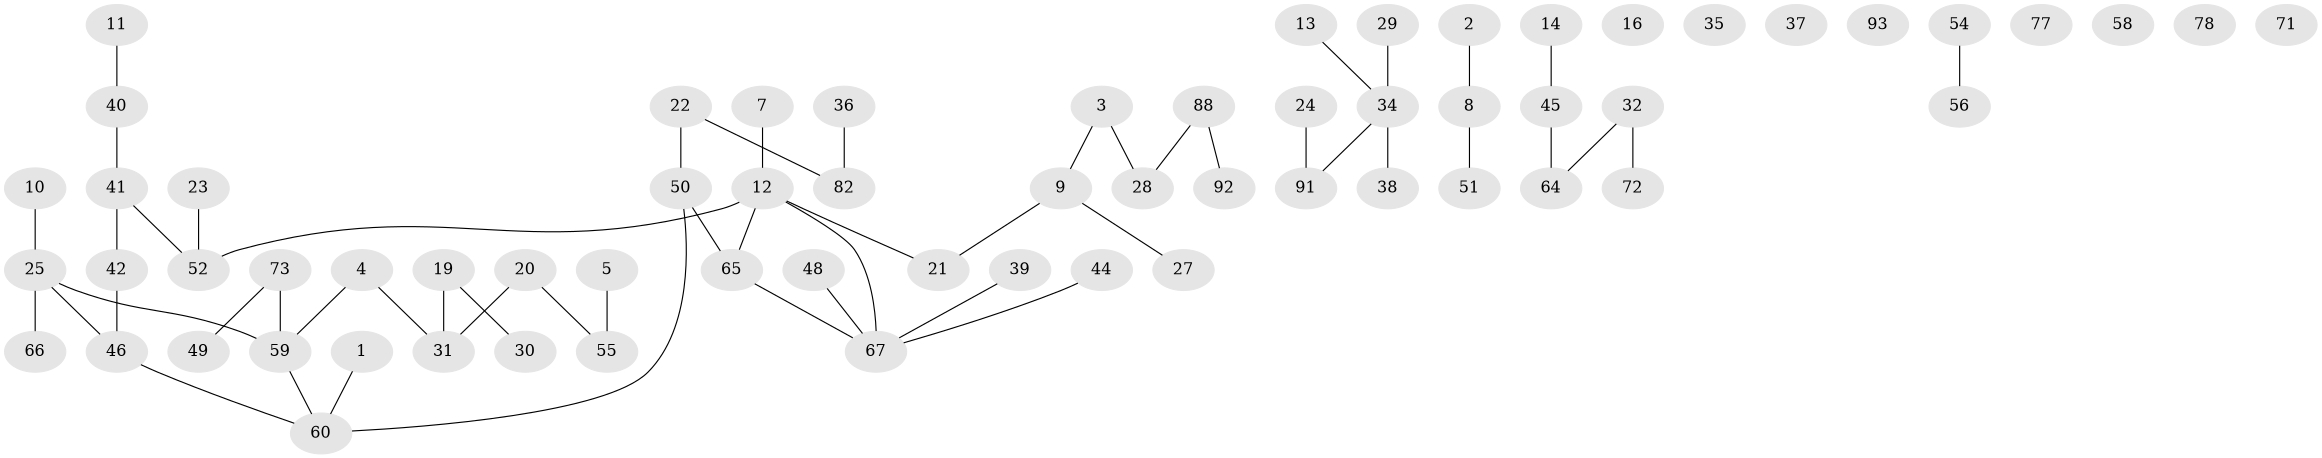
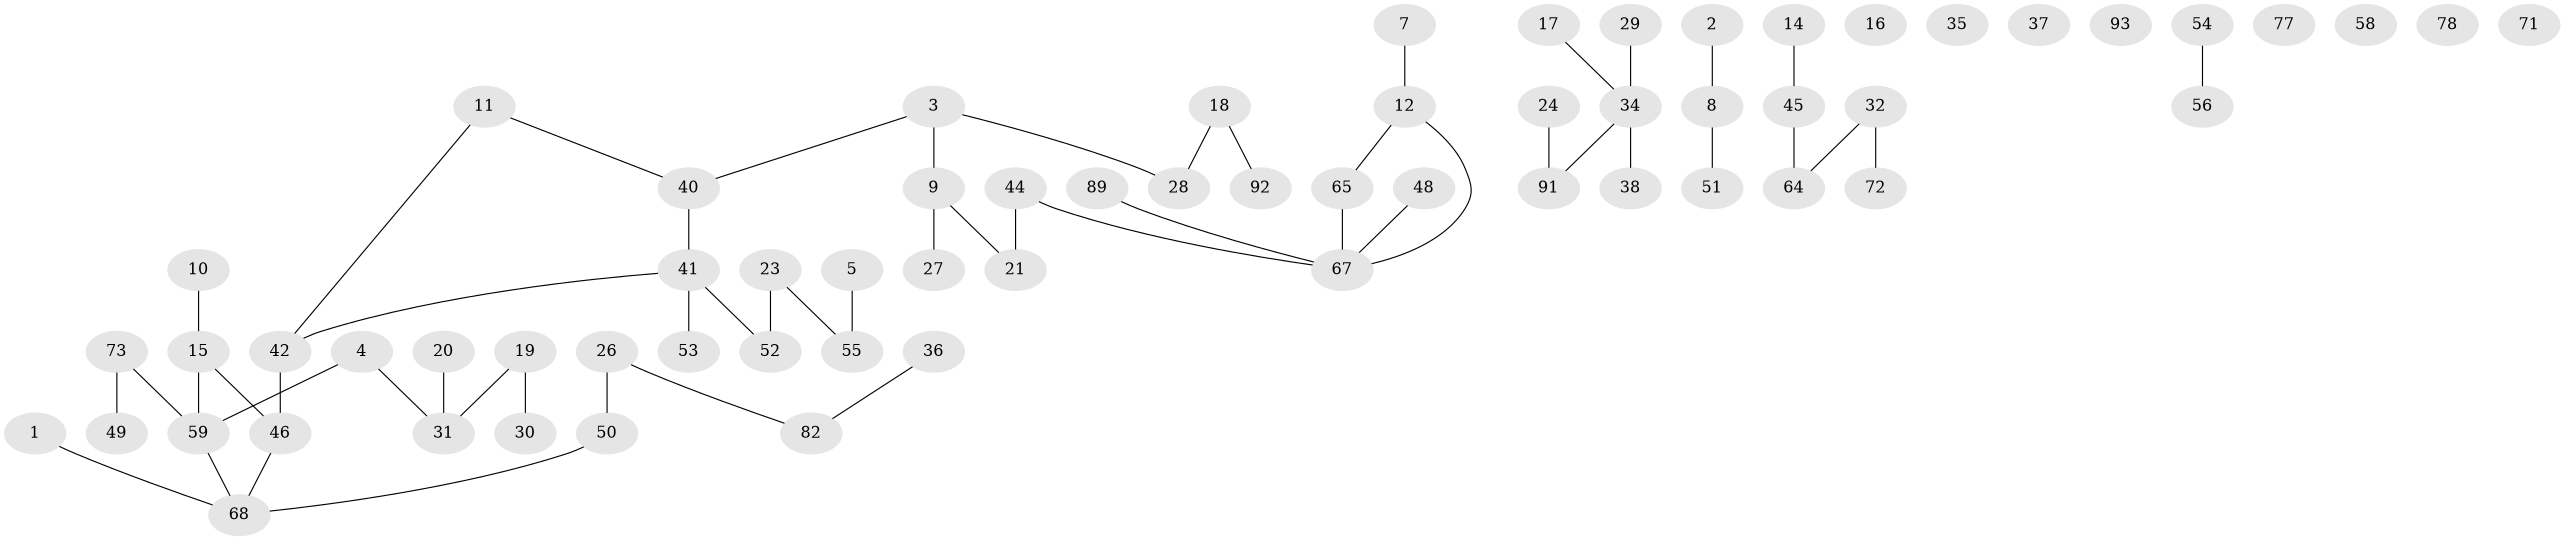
node "13": label "13" -> "17"
node "22": label "22" -> "26"
node "88": label "88" -> "18"
edge "3" -- "40": added
edge "11" -- "42": added
edge "12" -- "52": removed
edge "50" -- "65": removed
edge "12" -- "21": now "44" -- "21"
node "25": label "25" -> "15"
node "39": label "39" -> "89"
edge "20" -- "55": now "23" -- "55"
node "66": removed
node "53": added
node "60": label "60" -> "68"
